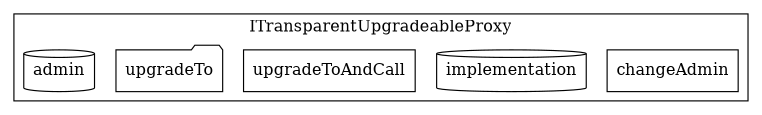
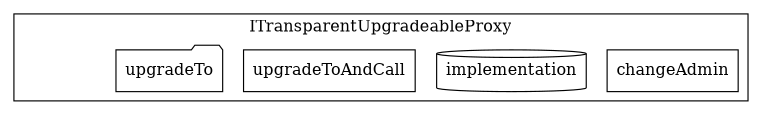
node "admin": removed
